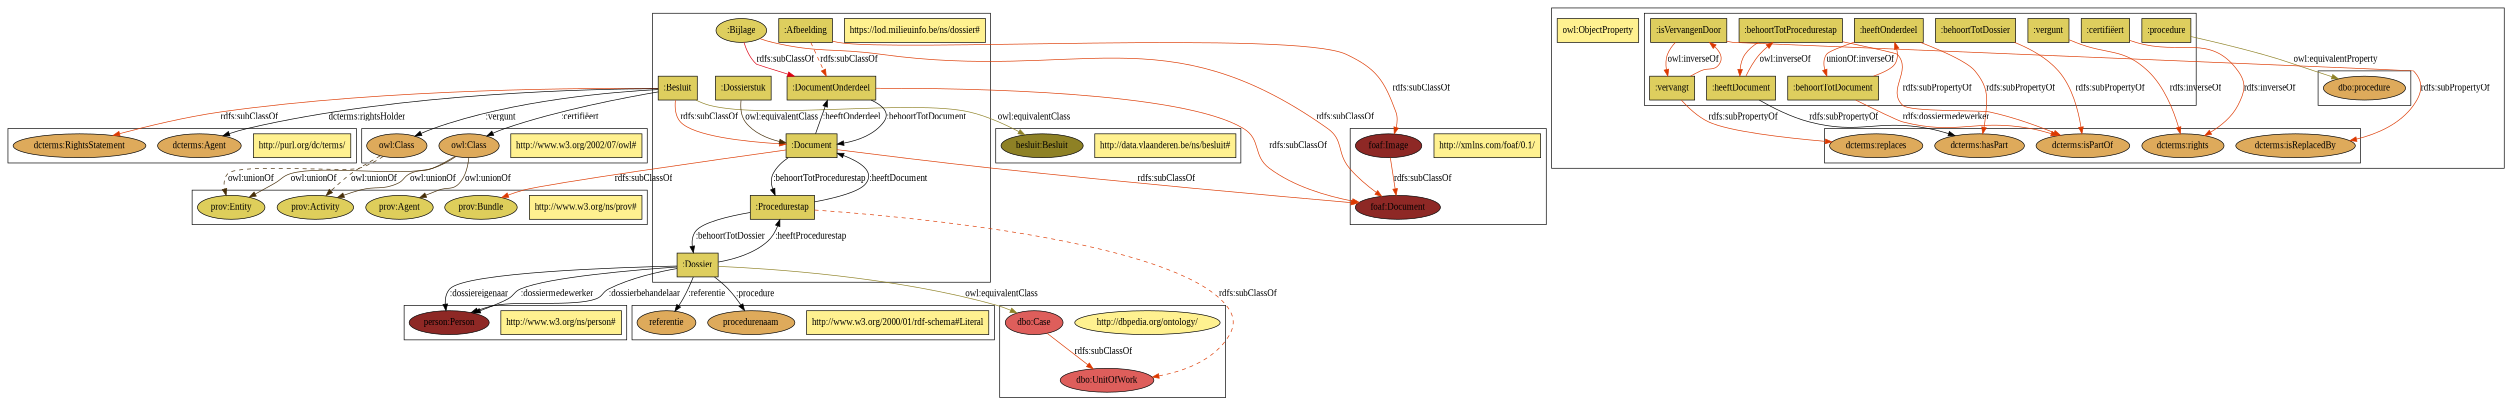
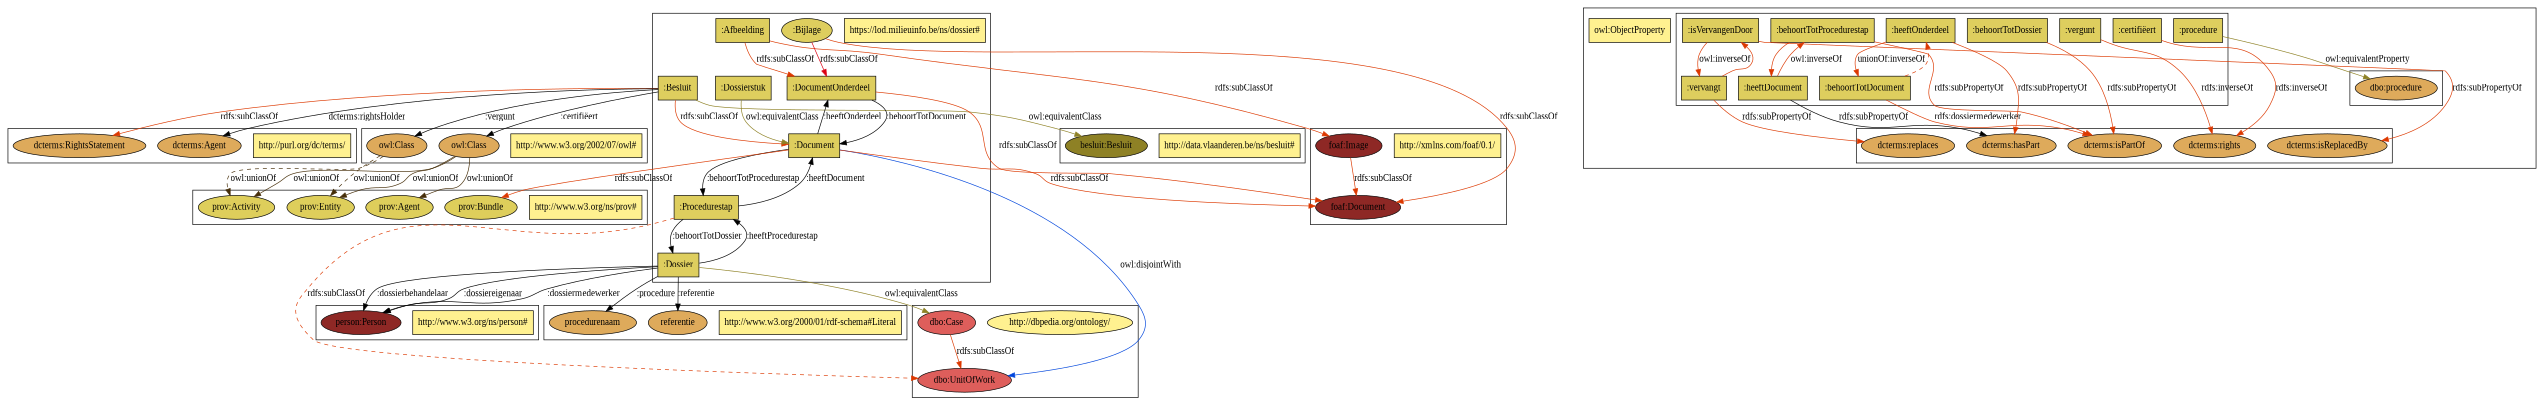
edge ":Afbeelding" -> ":DocumentOnderdeel": style dashed -> solid
edge ":behoortTotDocument" -> ":heeftOnderdeel": style solid -> dashed
edge ":Dossierstuk" -> ":Document": color #452d08 -> #8e8125
edge ":Document" -> "dbo:UnitOfWork": added, label "owl:disjointWith"
